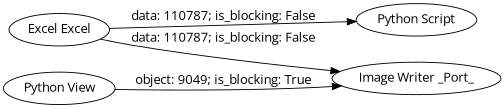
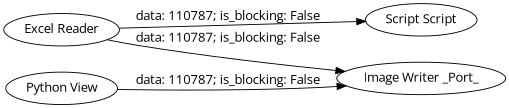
node "Python Script": label "Python Script" -> "Script Script"
node "Excel Excel": label "Excel Excel" -> "Excel Reader"
edge "Python View" -> "Image Writer _Port_": label "object: 9049; is_blocking: True" -> "data: 110787; is_blocking: False"
